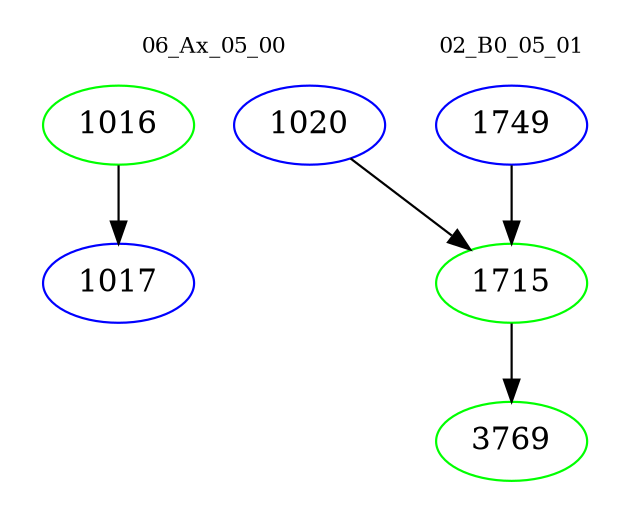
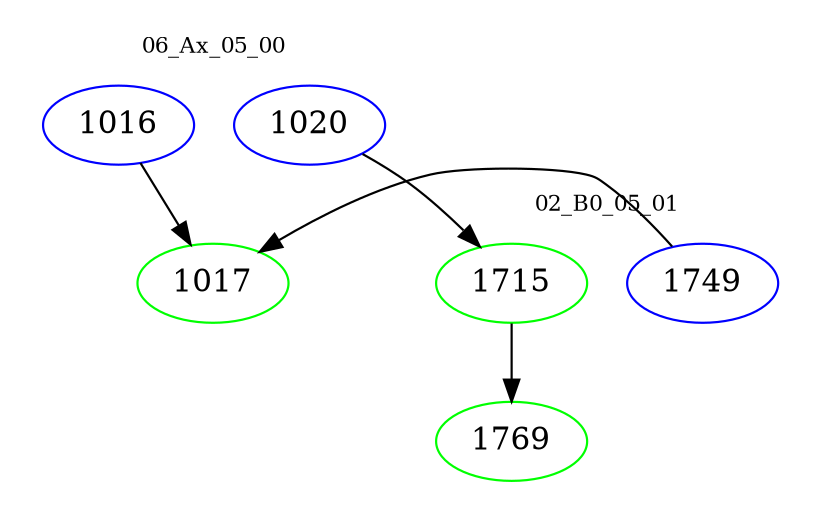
node "1016": color green -> blue
edge "1749" -> "1715": now "1749" -> "1017"
node "1017": color blue -> green
node "3769": label "3769" -> "1769"
